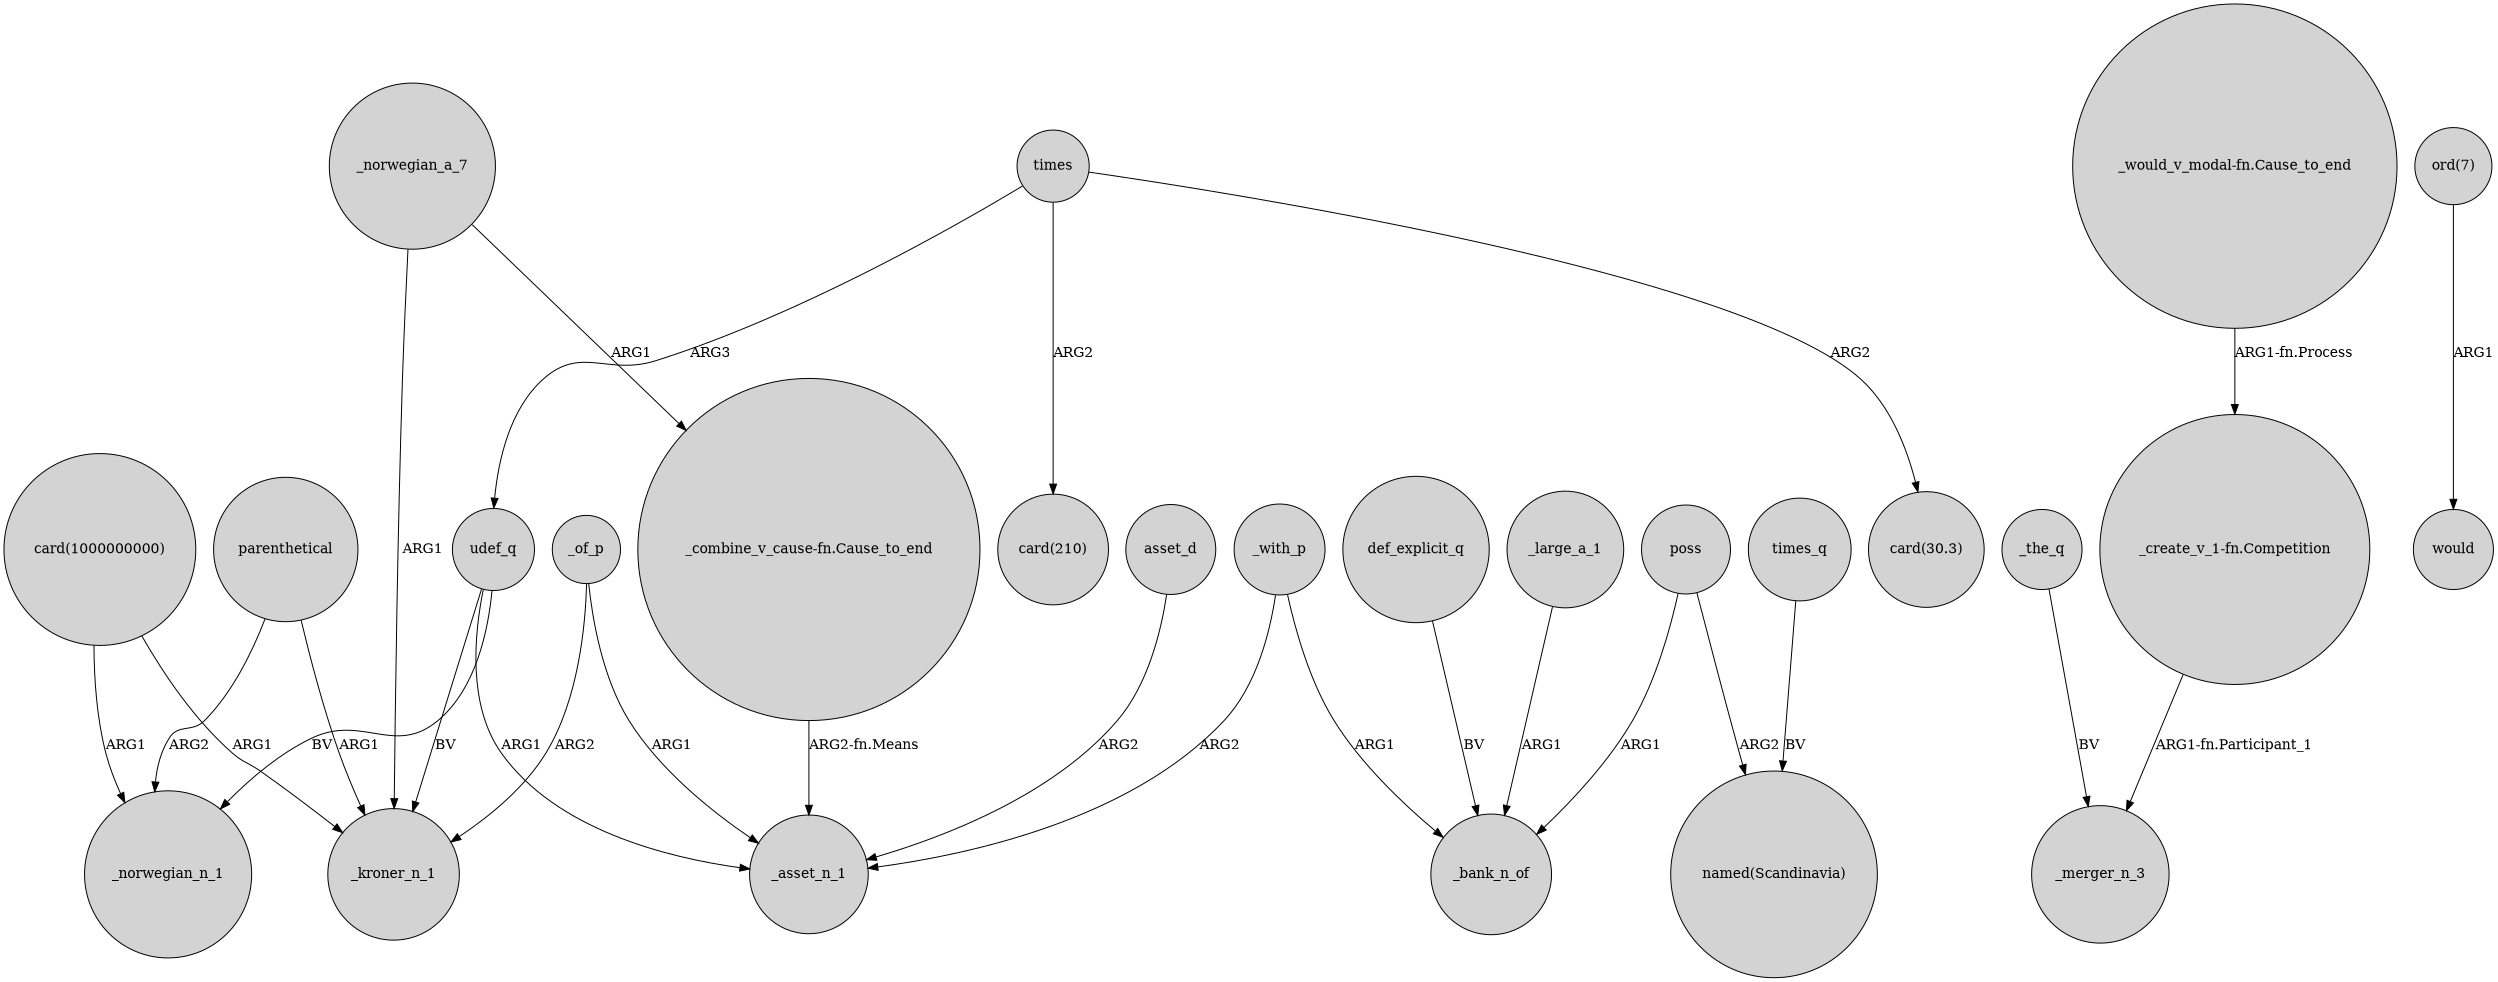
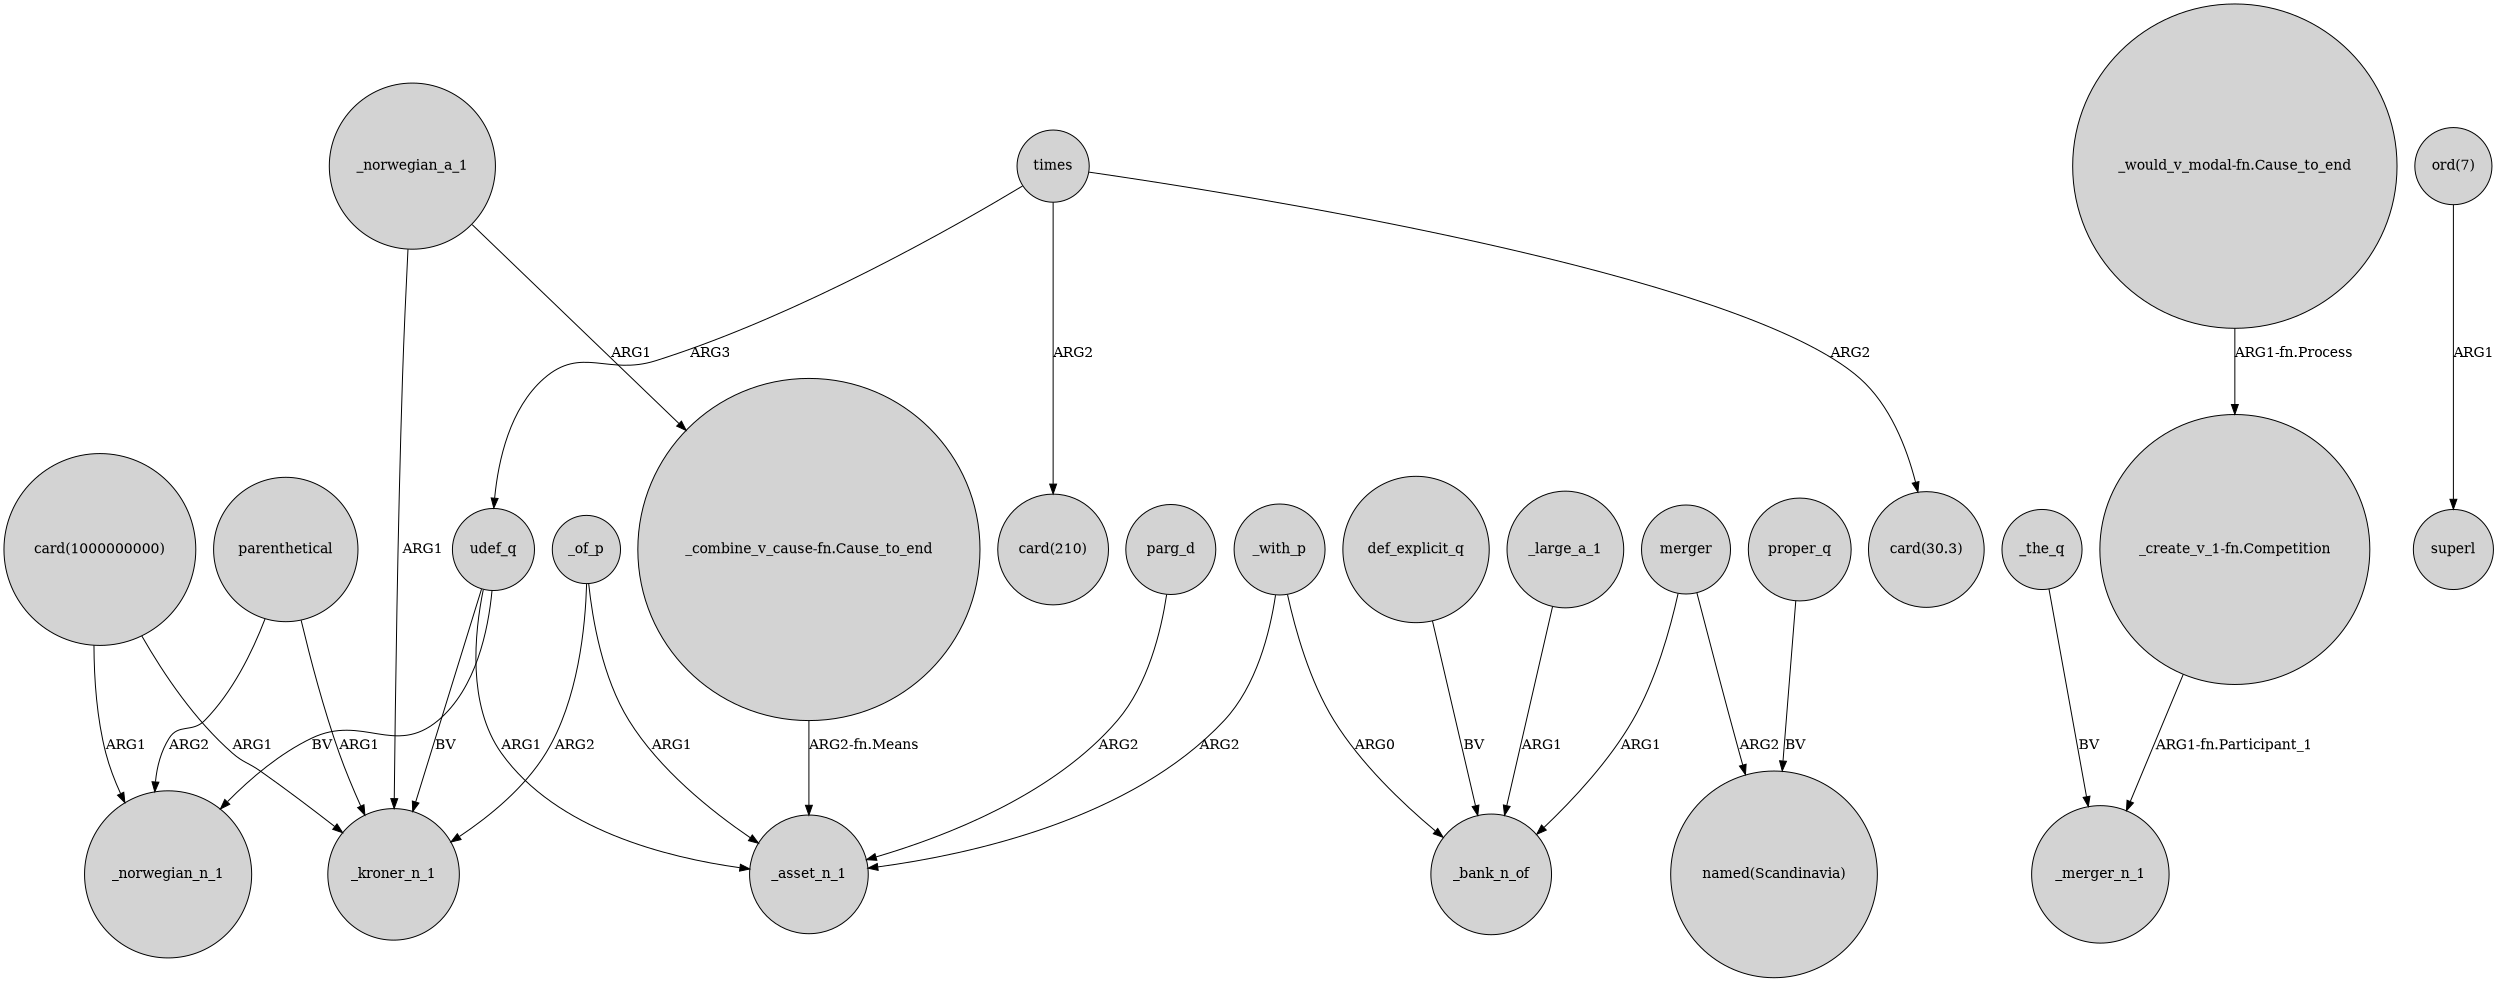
node "_norwegian_a_7": label "_norwegian_a_7" -> "_norwegian_a_1"
node "asset_d": label "asset_d" -> "parg_d"
node "poss": label "poss" -> "merger"
node "times_q": label "times_q" -> "proper_q"
node "would": label "would" -> "superl"
edge "_with_p" -> "_bank_n_of": label "ARG1" -> "ARG0"
node "_merger_n_3": label "_merger_n_3" -> "_merger_n_1"
